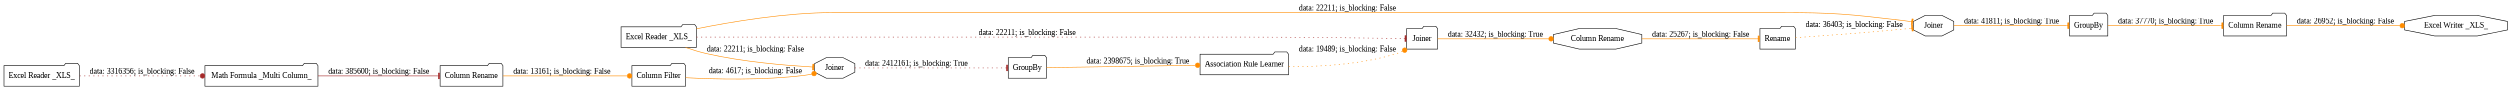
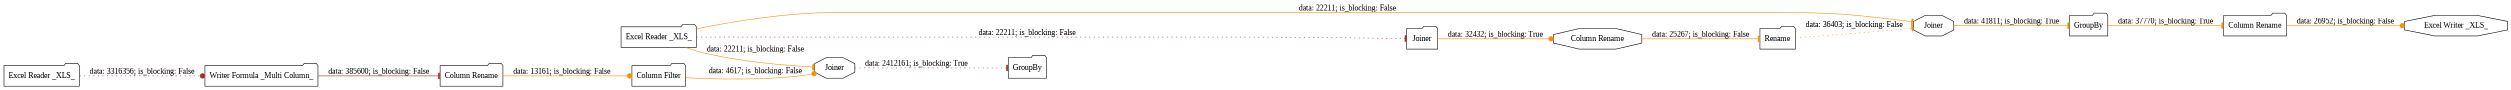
node "Association Rule Learner": removed
node "Math Formula _Multi Column_": label "Math Formula _Multi Column_" -> "Writer Formula _Multi Column_"
